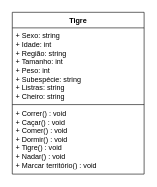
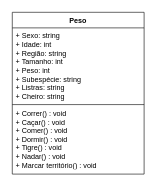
node "Tigre": label "Tigre" -> "Peso"
